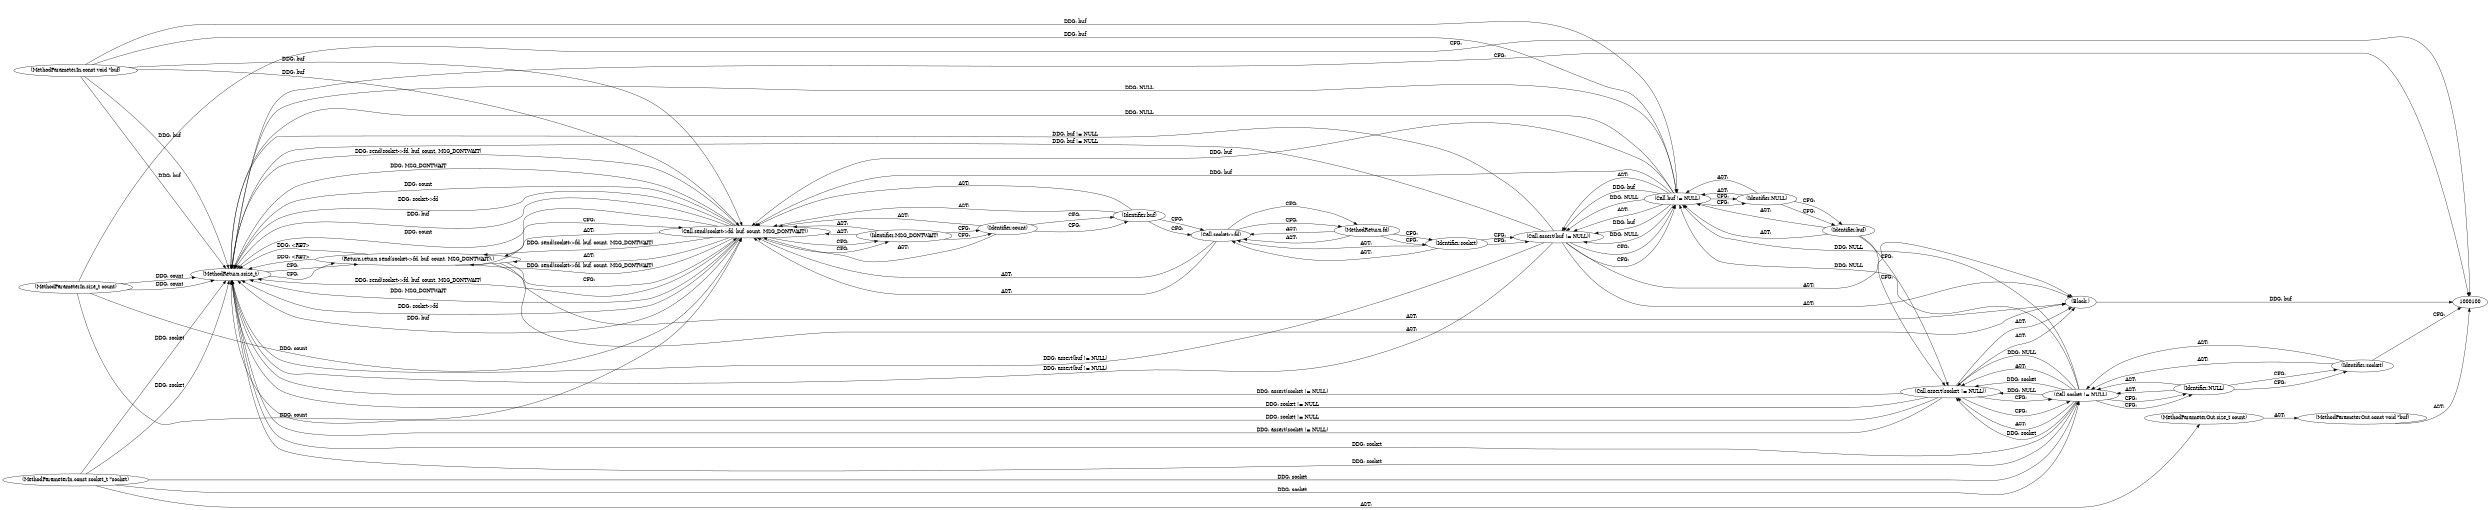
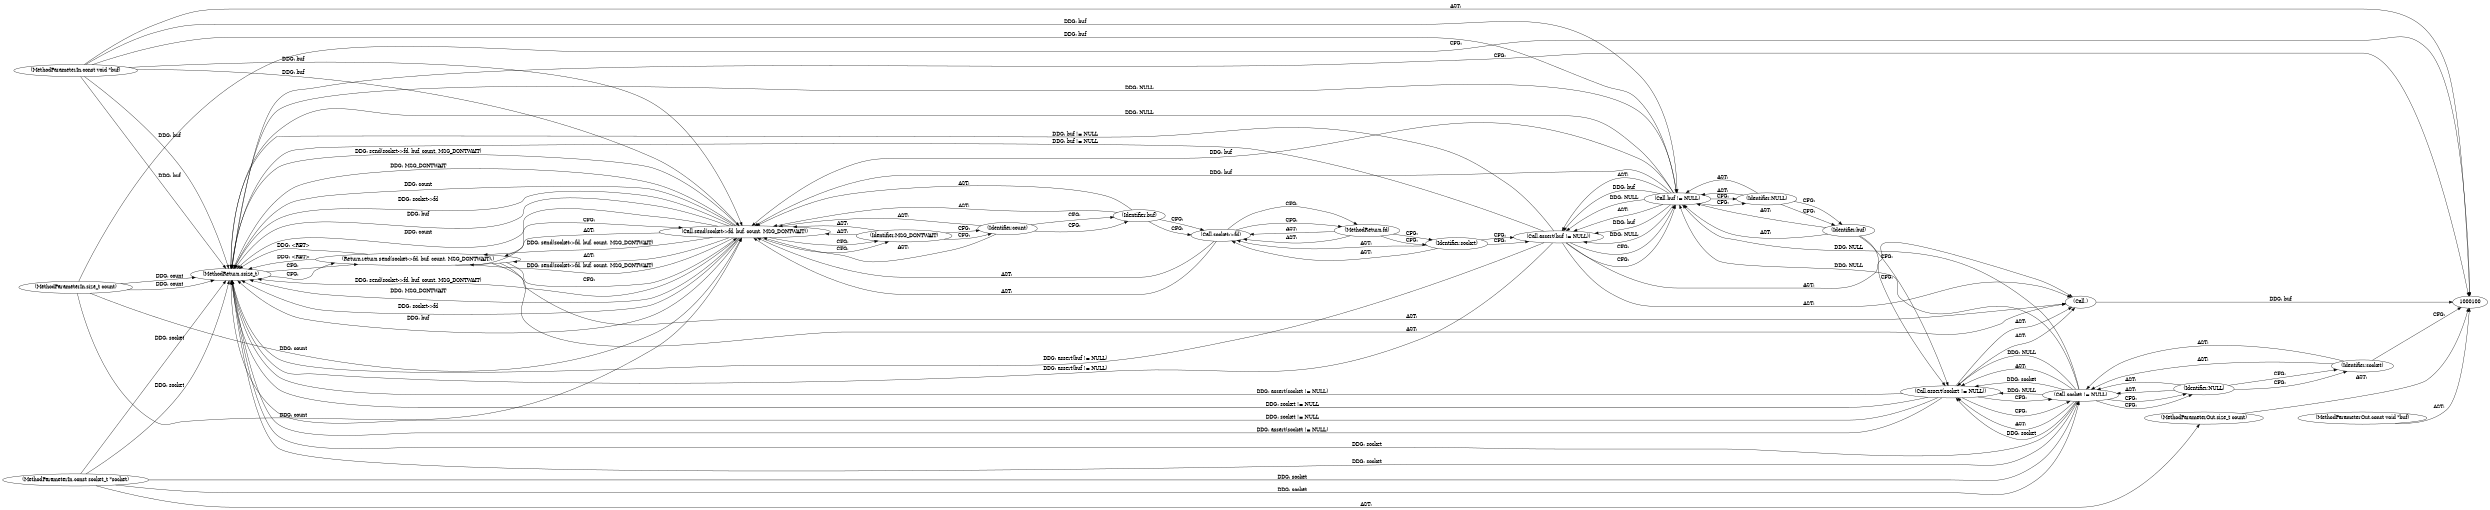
edge "(MethodParameterIn,const void *buf)" -> "1000100": added, label "AST:"
node "(Block,)": label "(Block,)" -> "(Call,)"
edge "(MethodParameterOut,size_t count)" -> "(MethodParameterOut,const void *buf)": now "(MethodParameterOut,size_t count)" -> "1000100"
